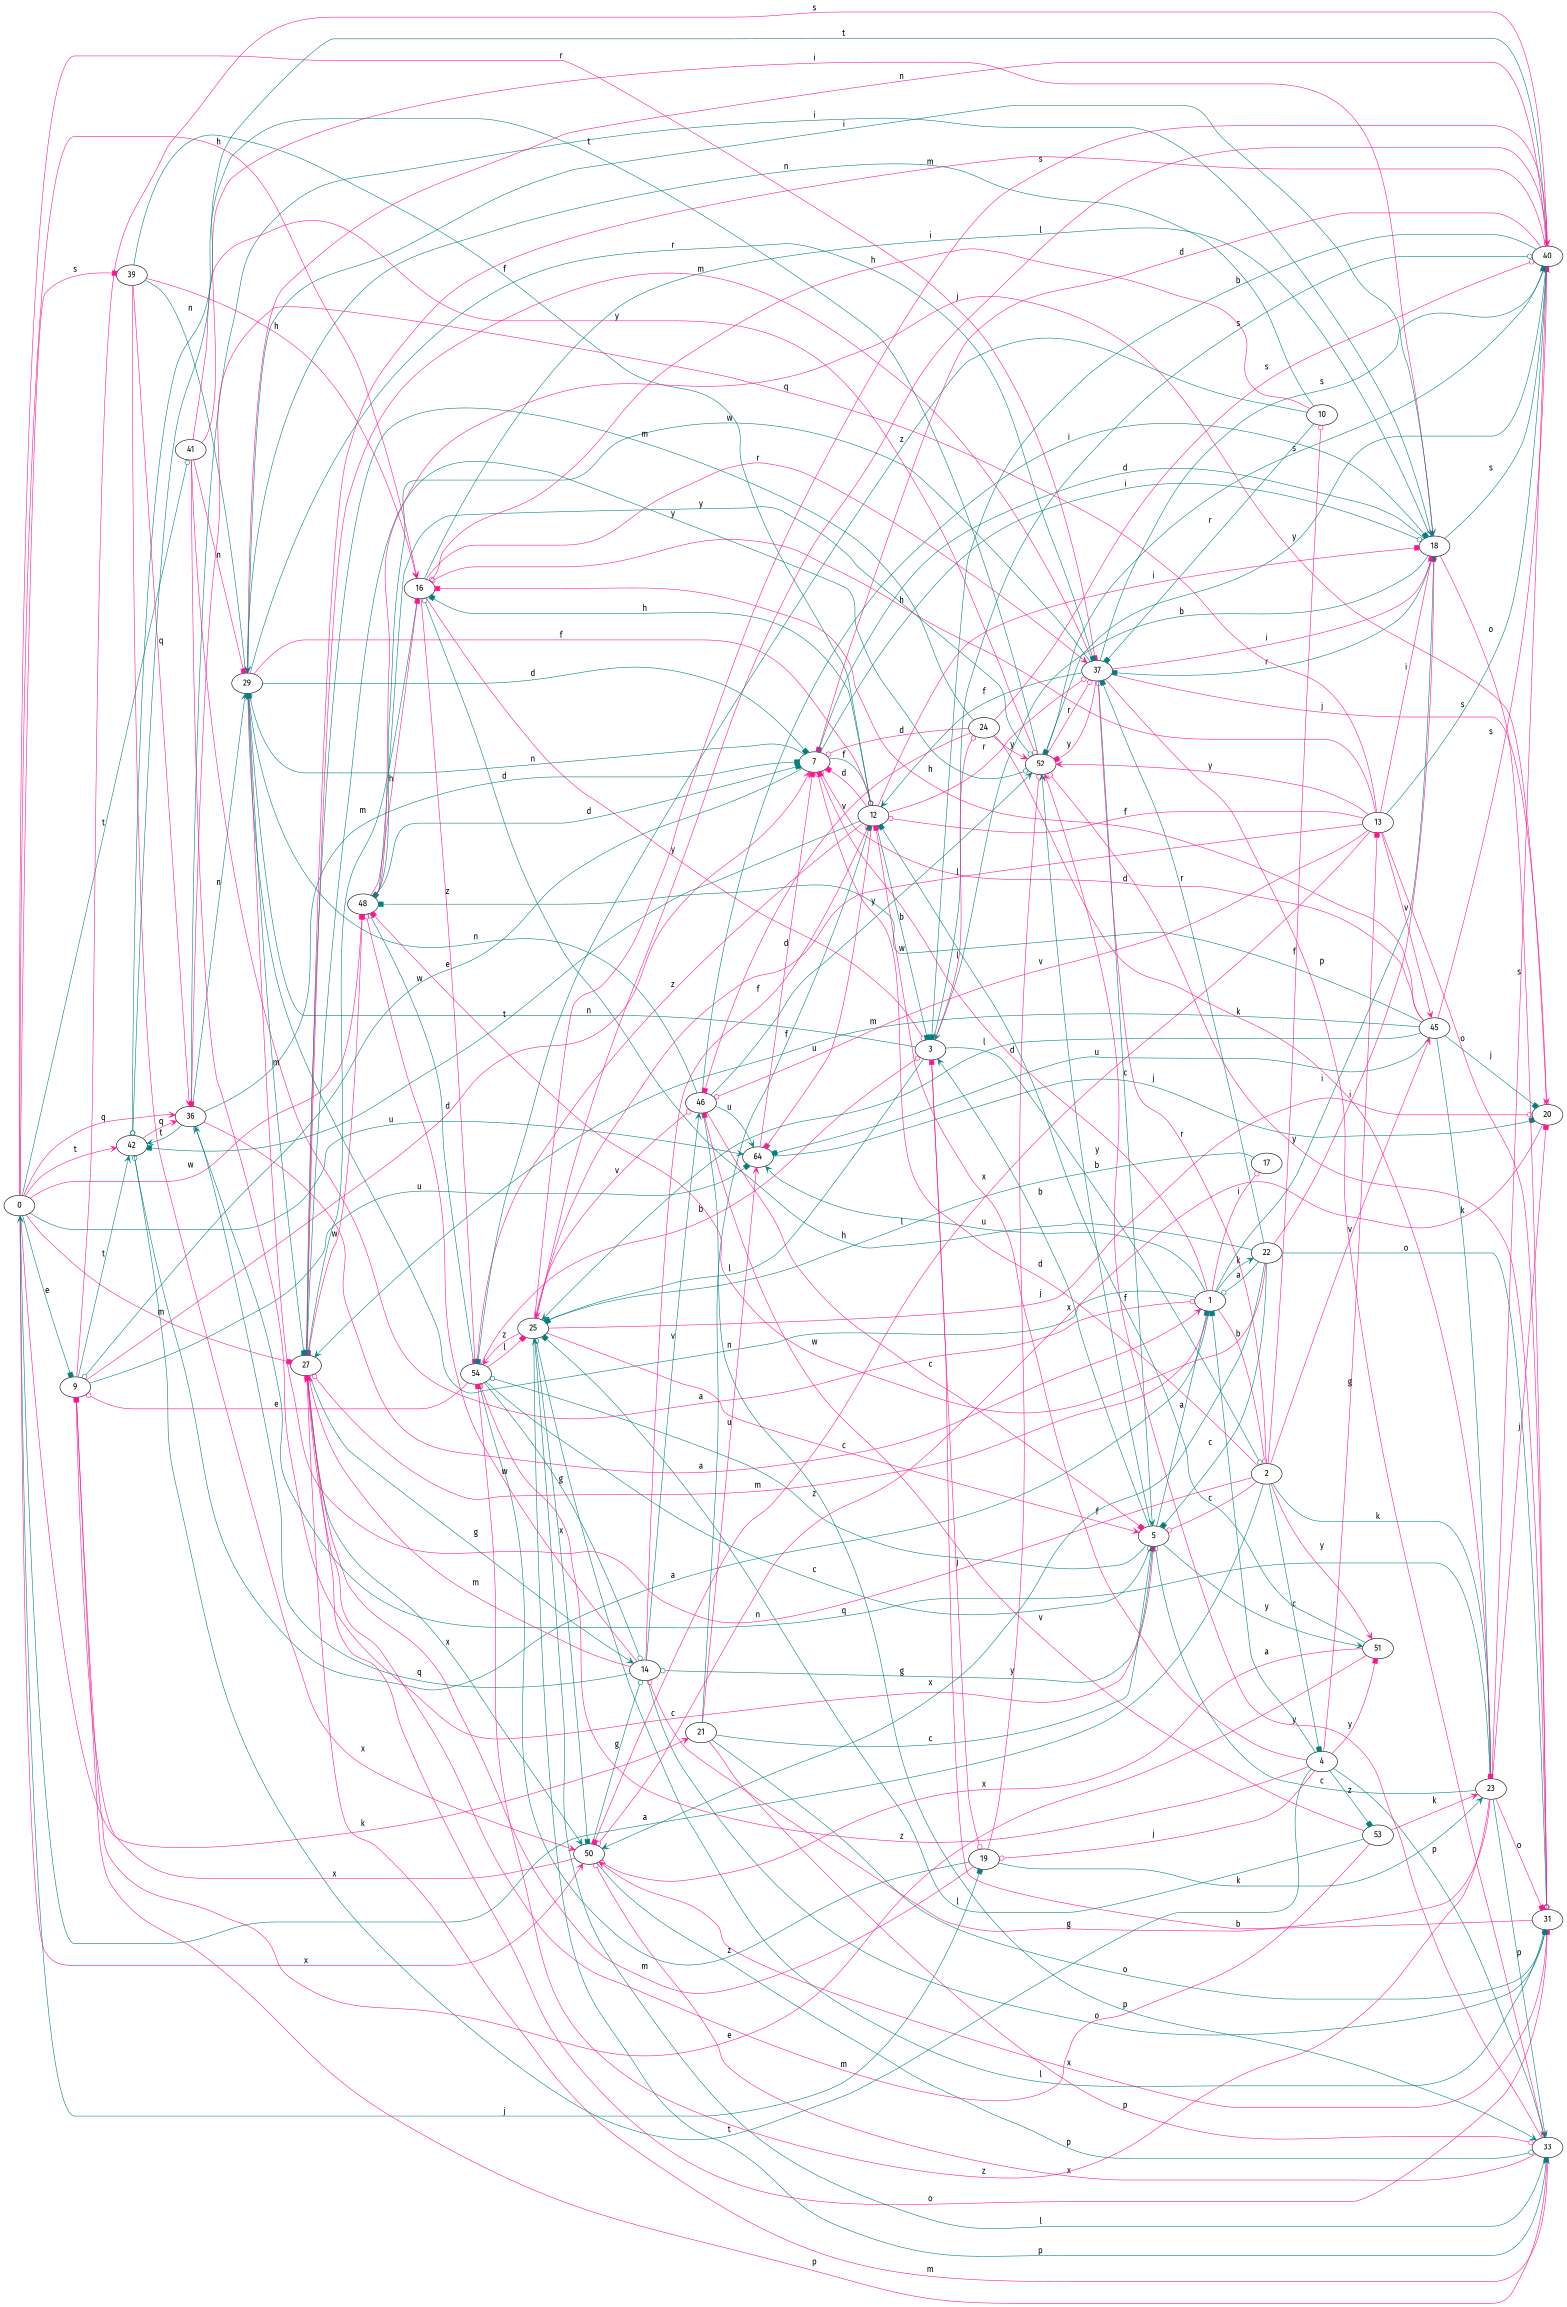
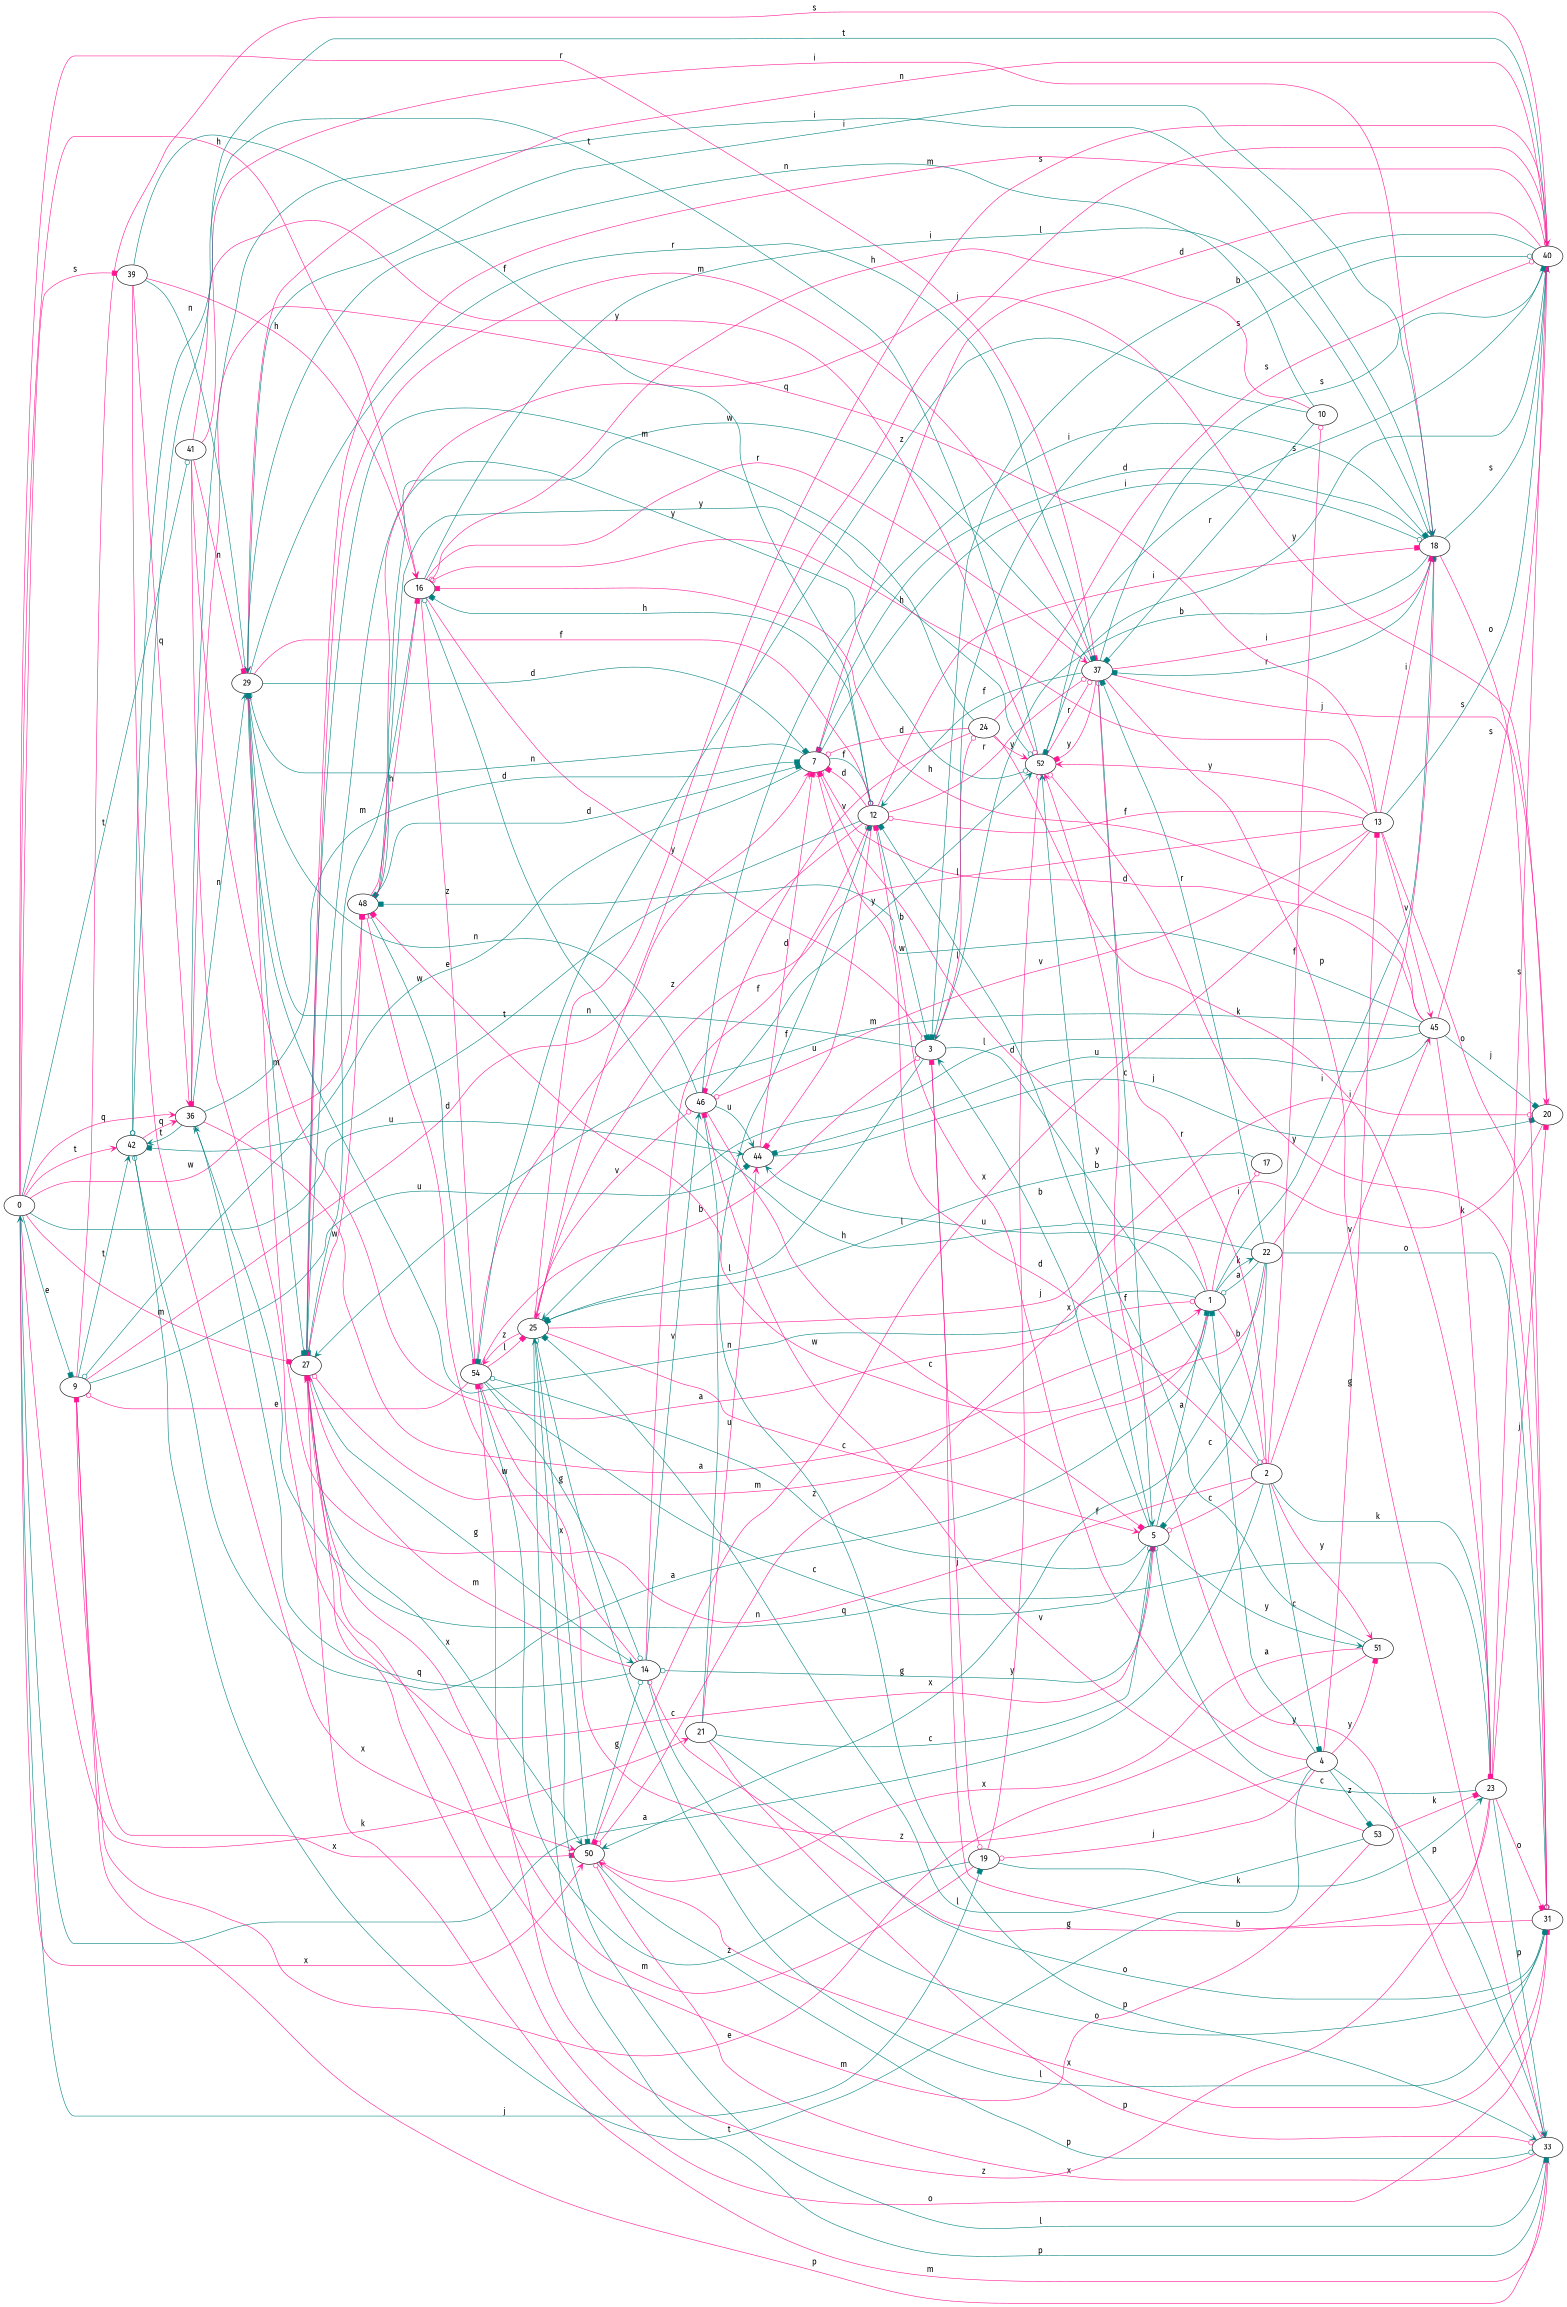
node "64": label "64" -> "44"
edge "45" -> "23": color teal -> deeppink
edge "53" -> "23": arrowhead vee -> box
edge "50" -> "9": reversed
